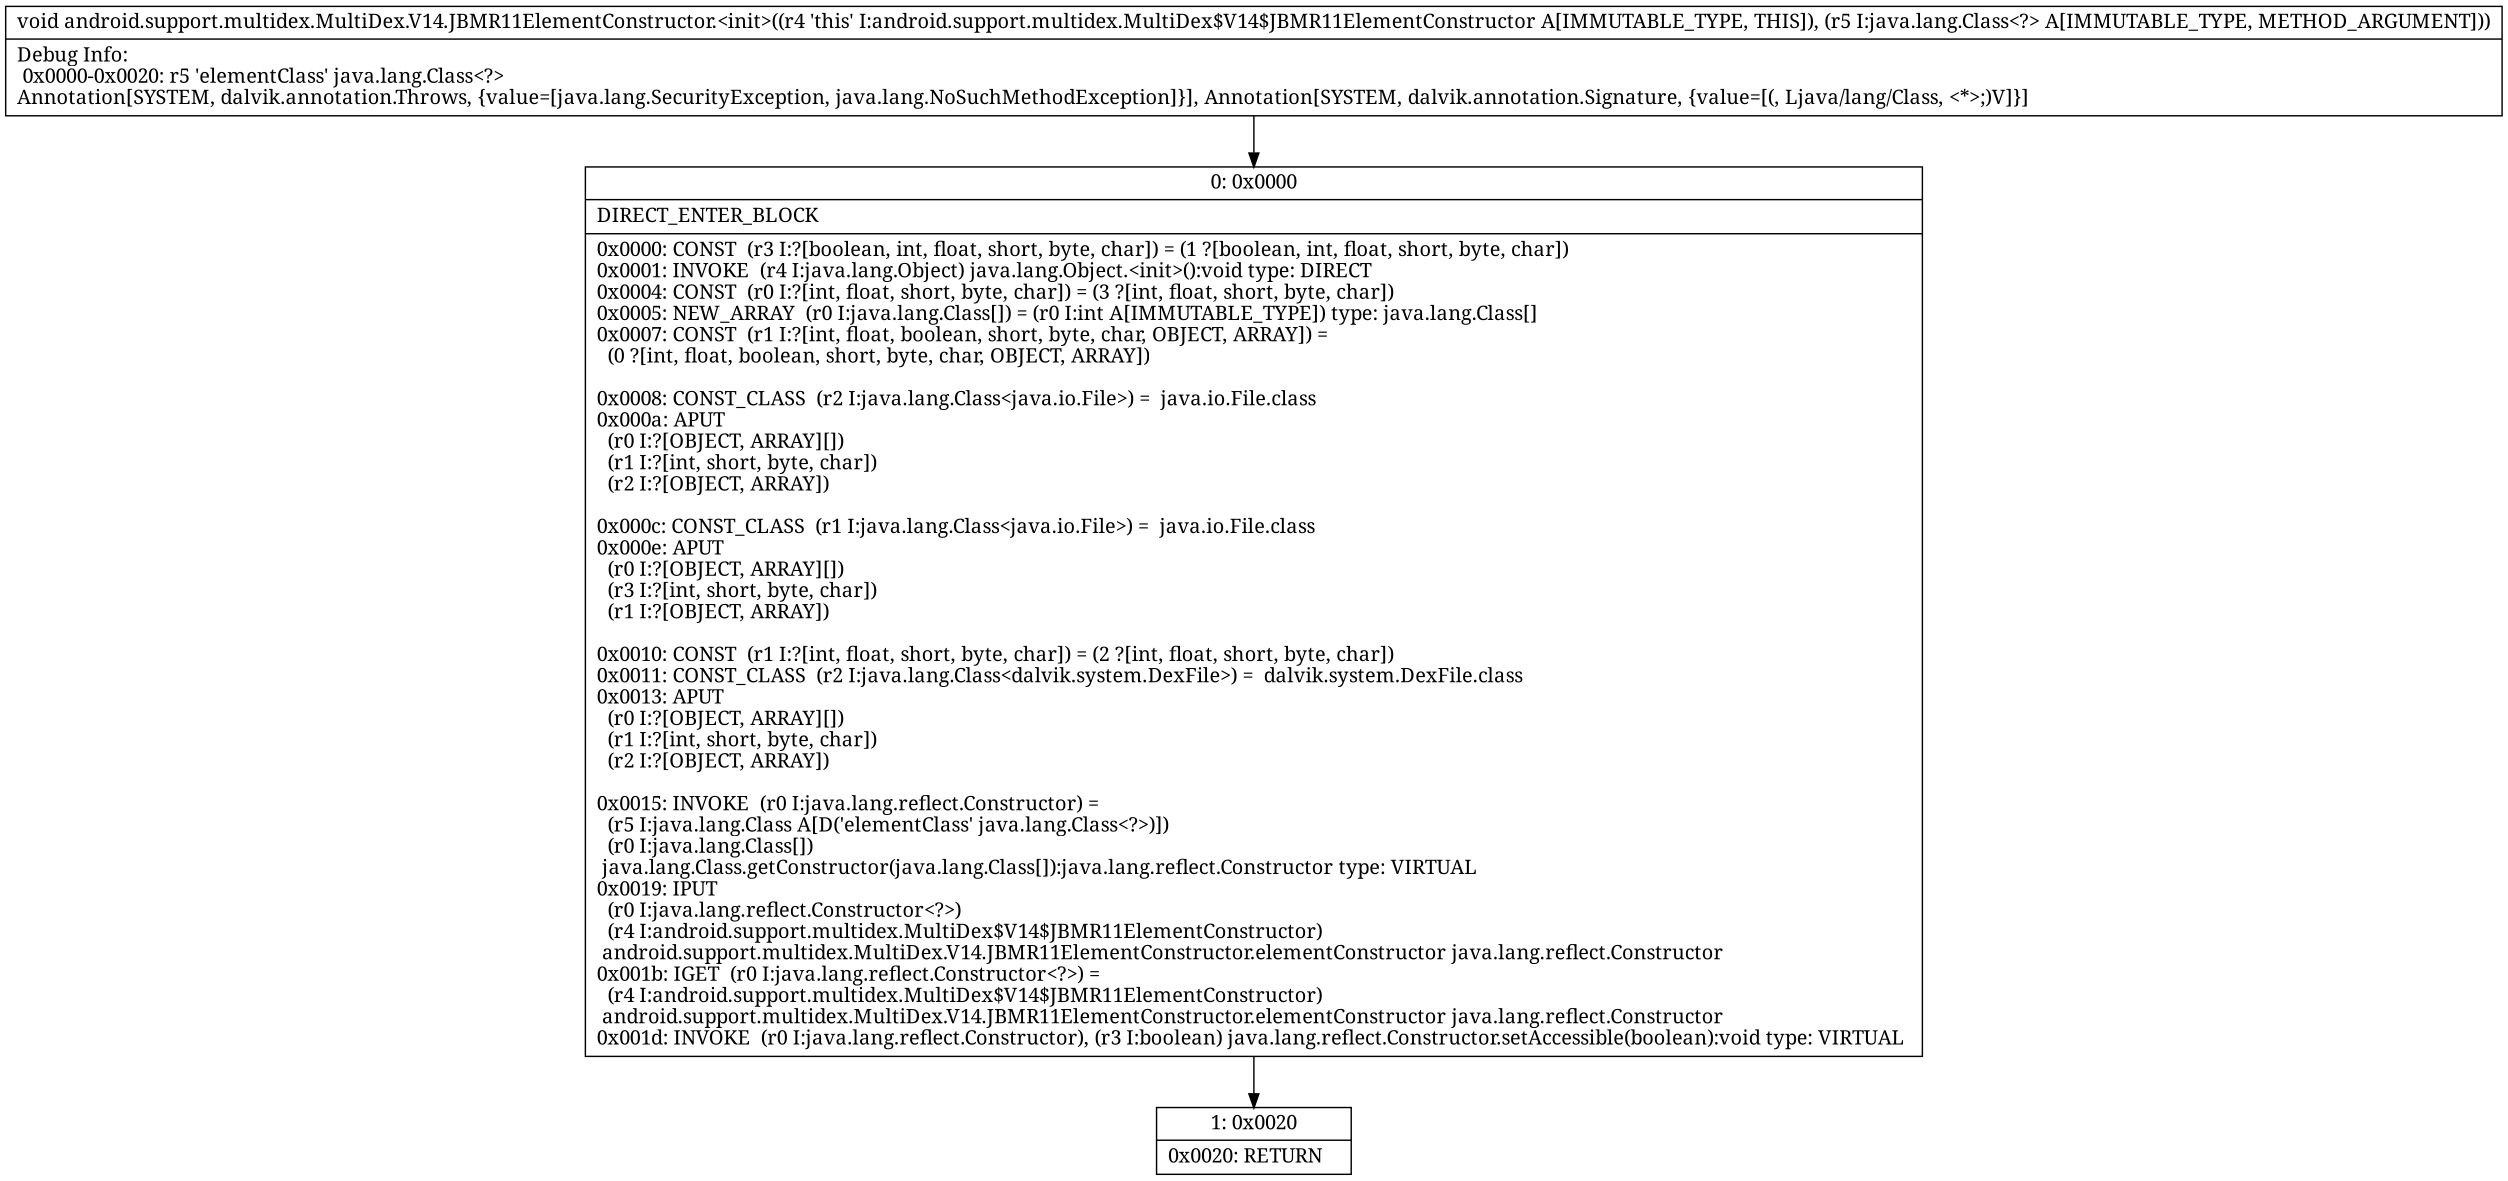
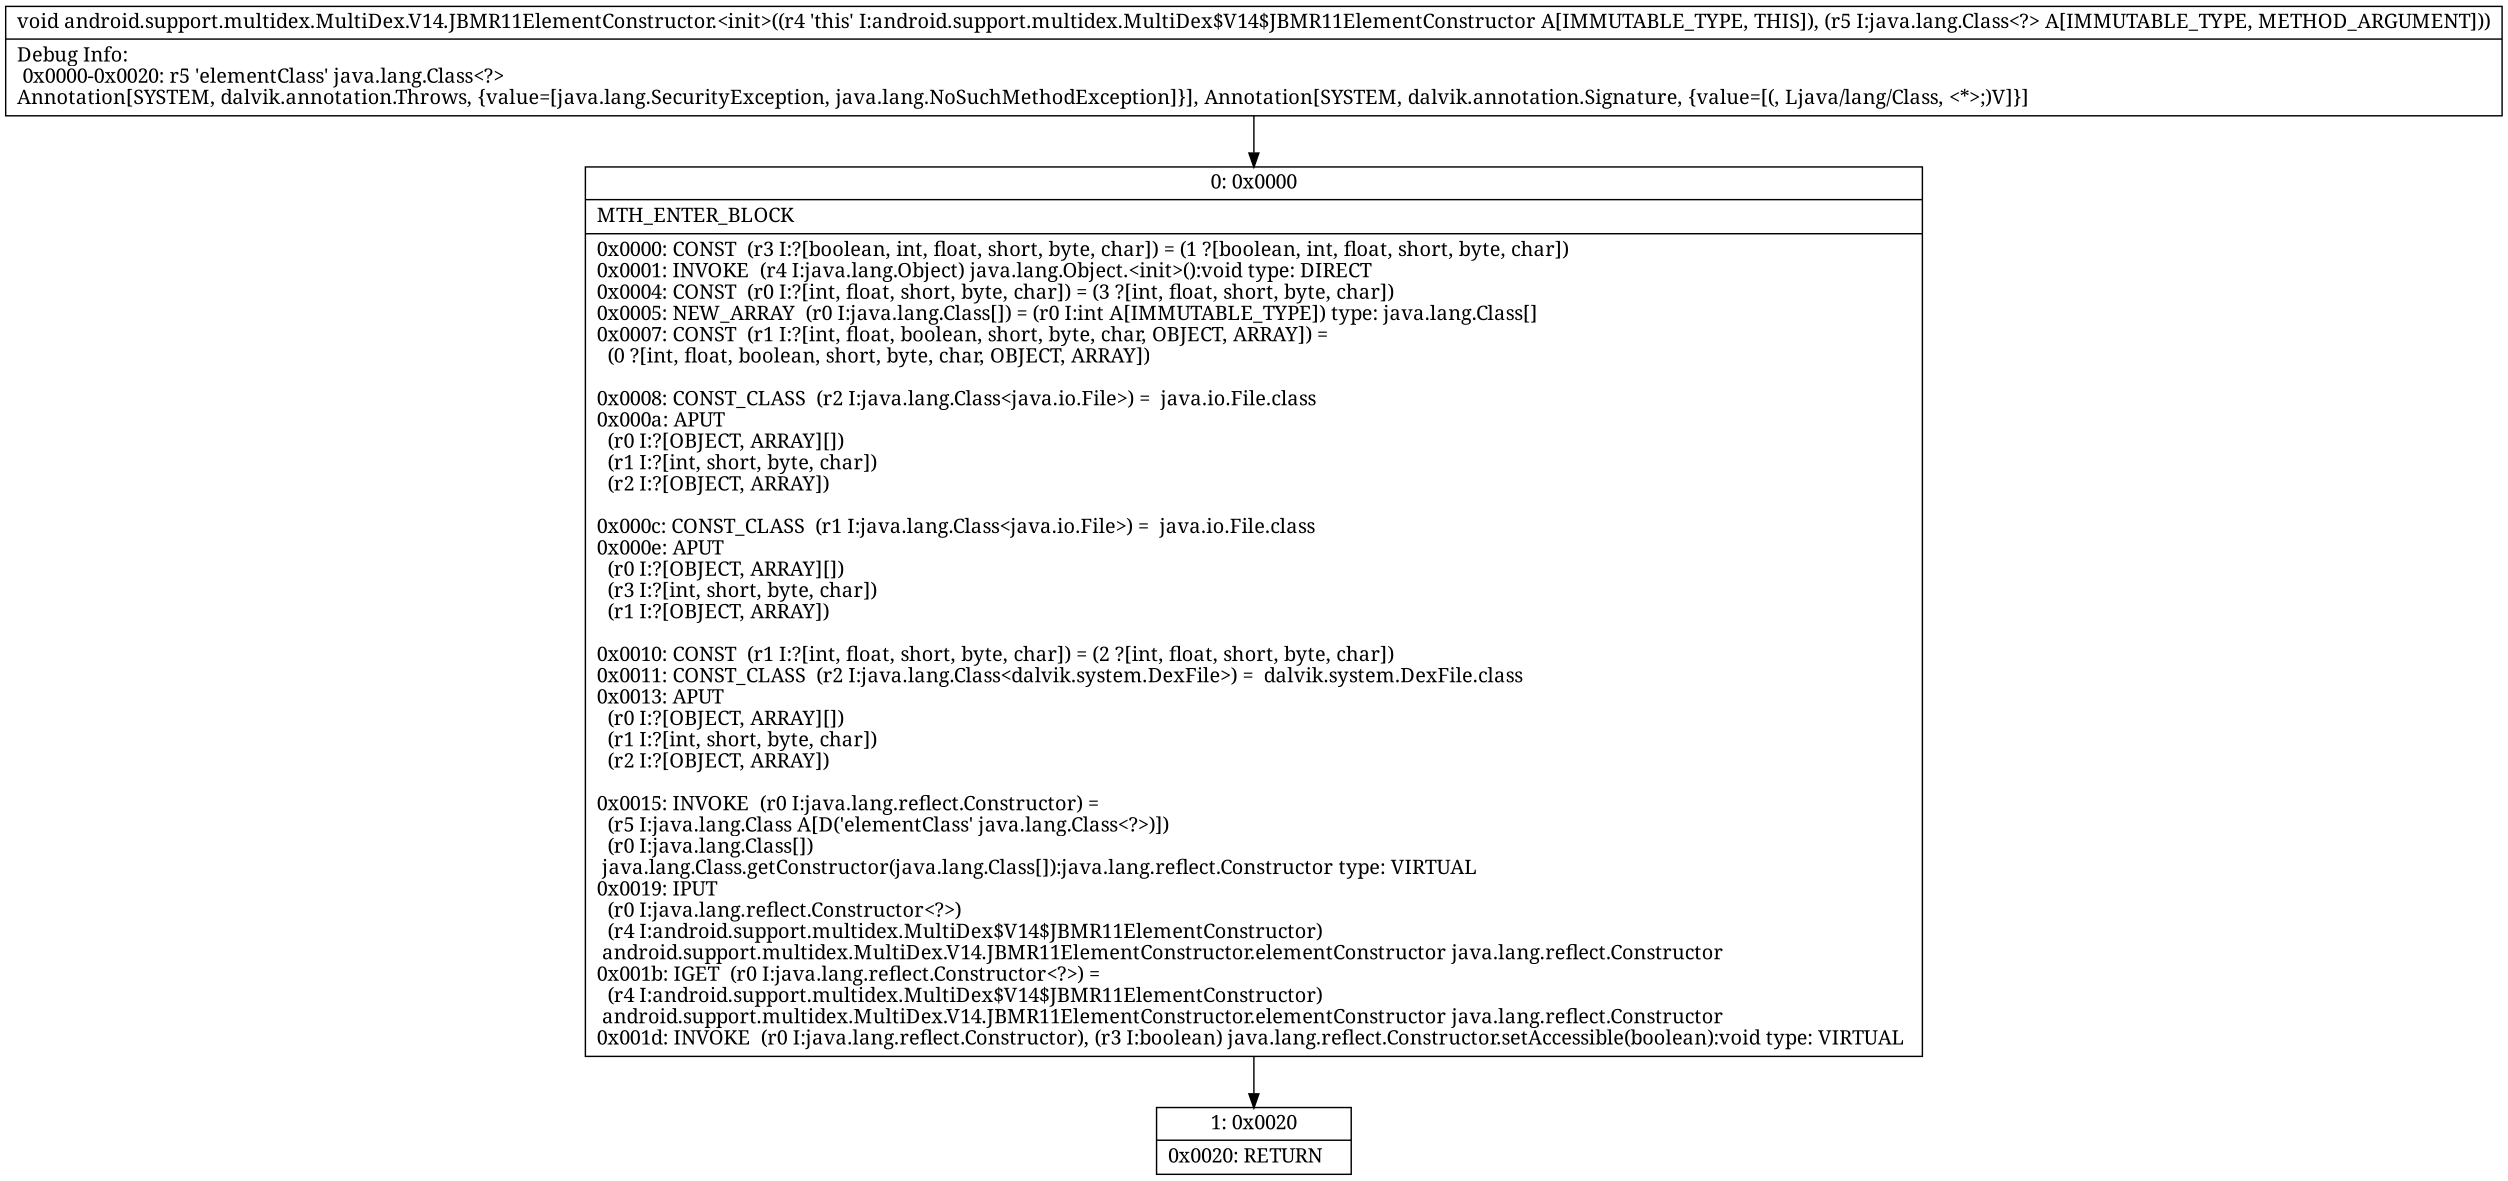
node "0: 0x0000": text "DIRECT_ENTER_BLOCK" -> "MTH_ENTER_BLOCK"
